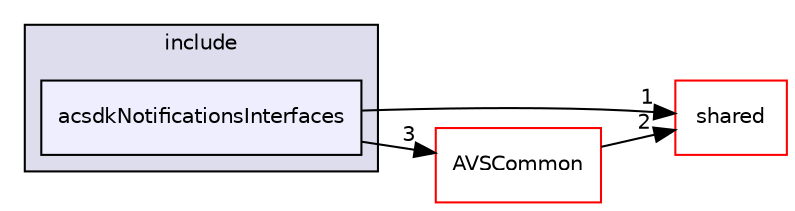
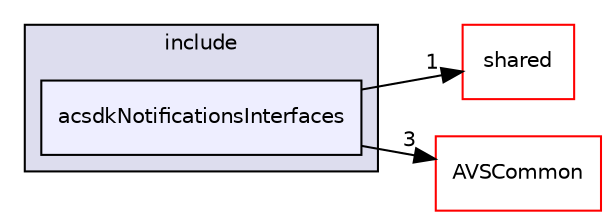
edge "AVSCommon" -> "shared": removed
